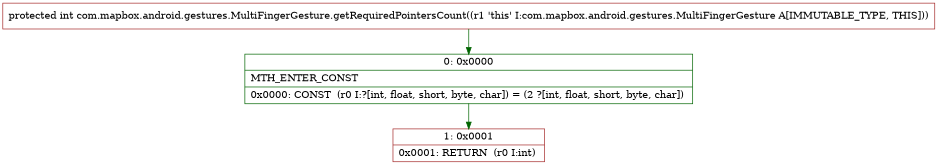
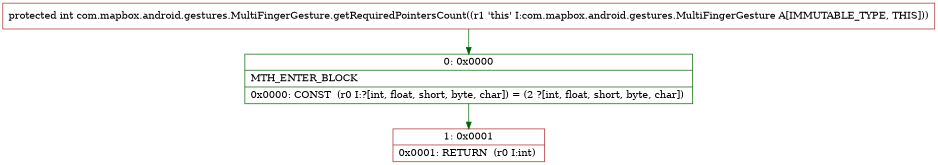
node "0: 0x0000": text "MTH_ENTER_CONST" -> "MTH_ENTER_BLOCK"
